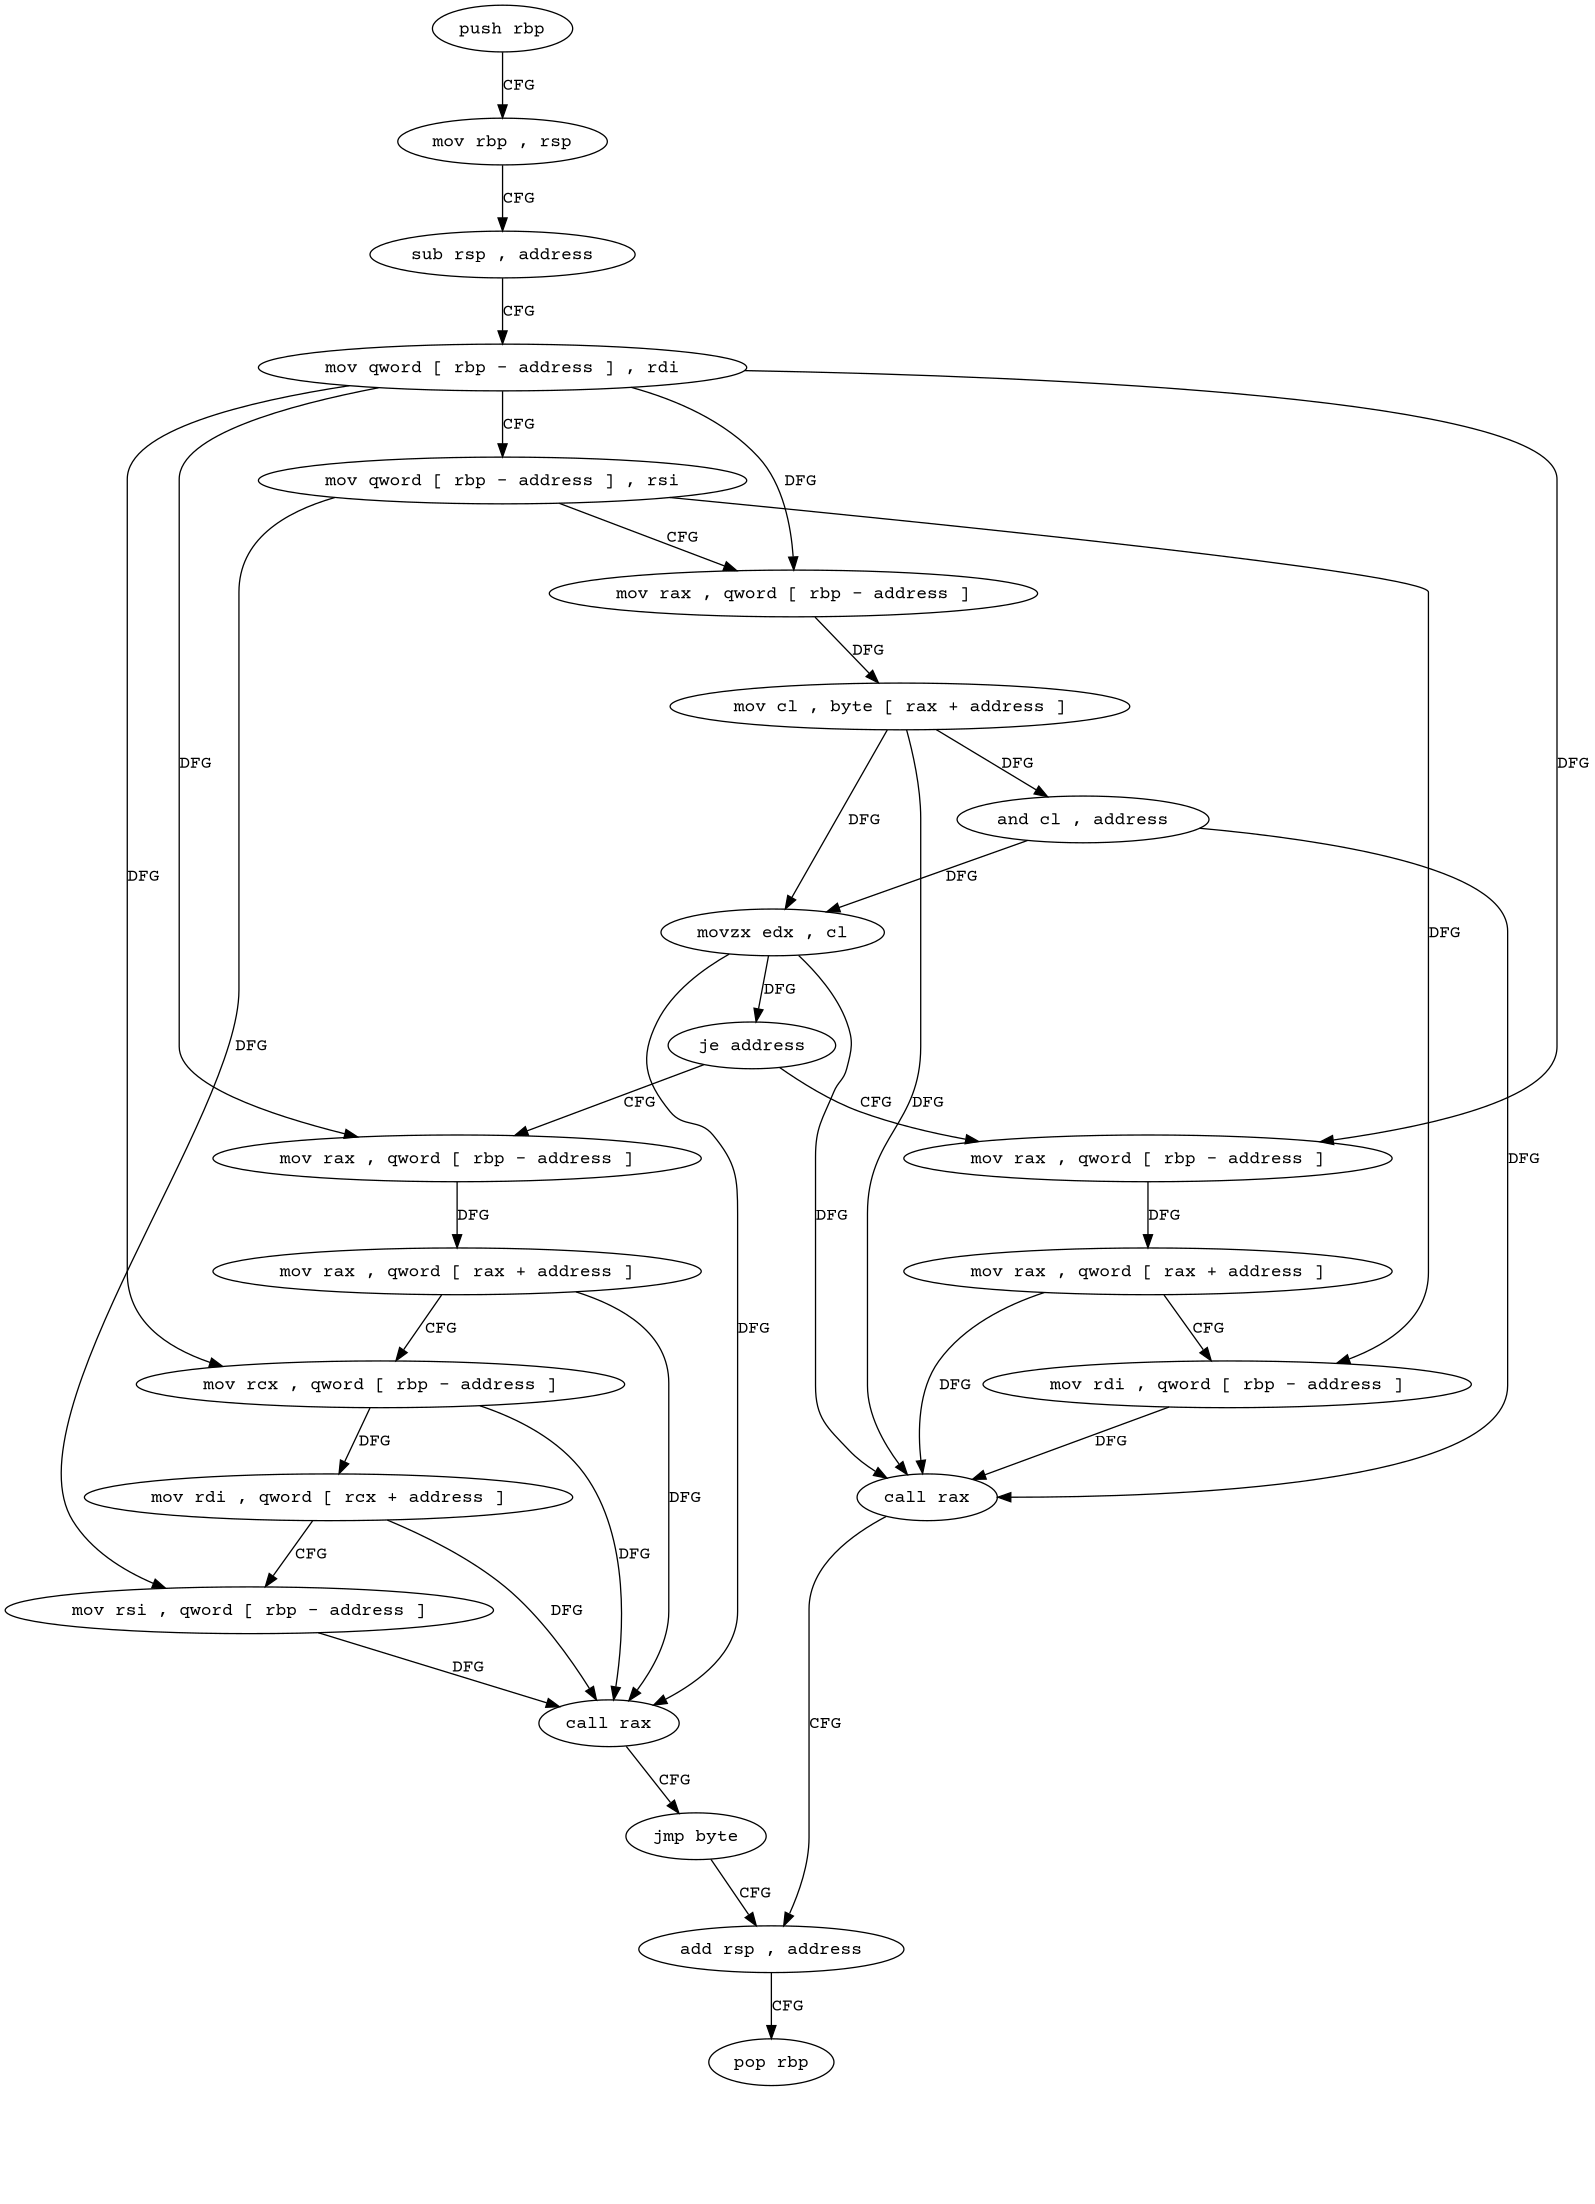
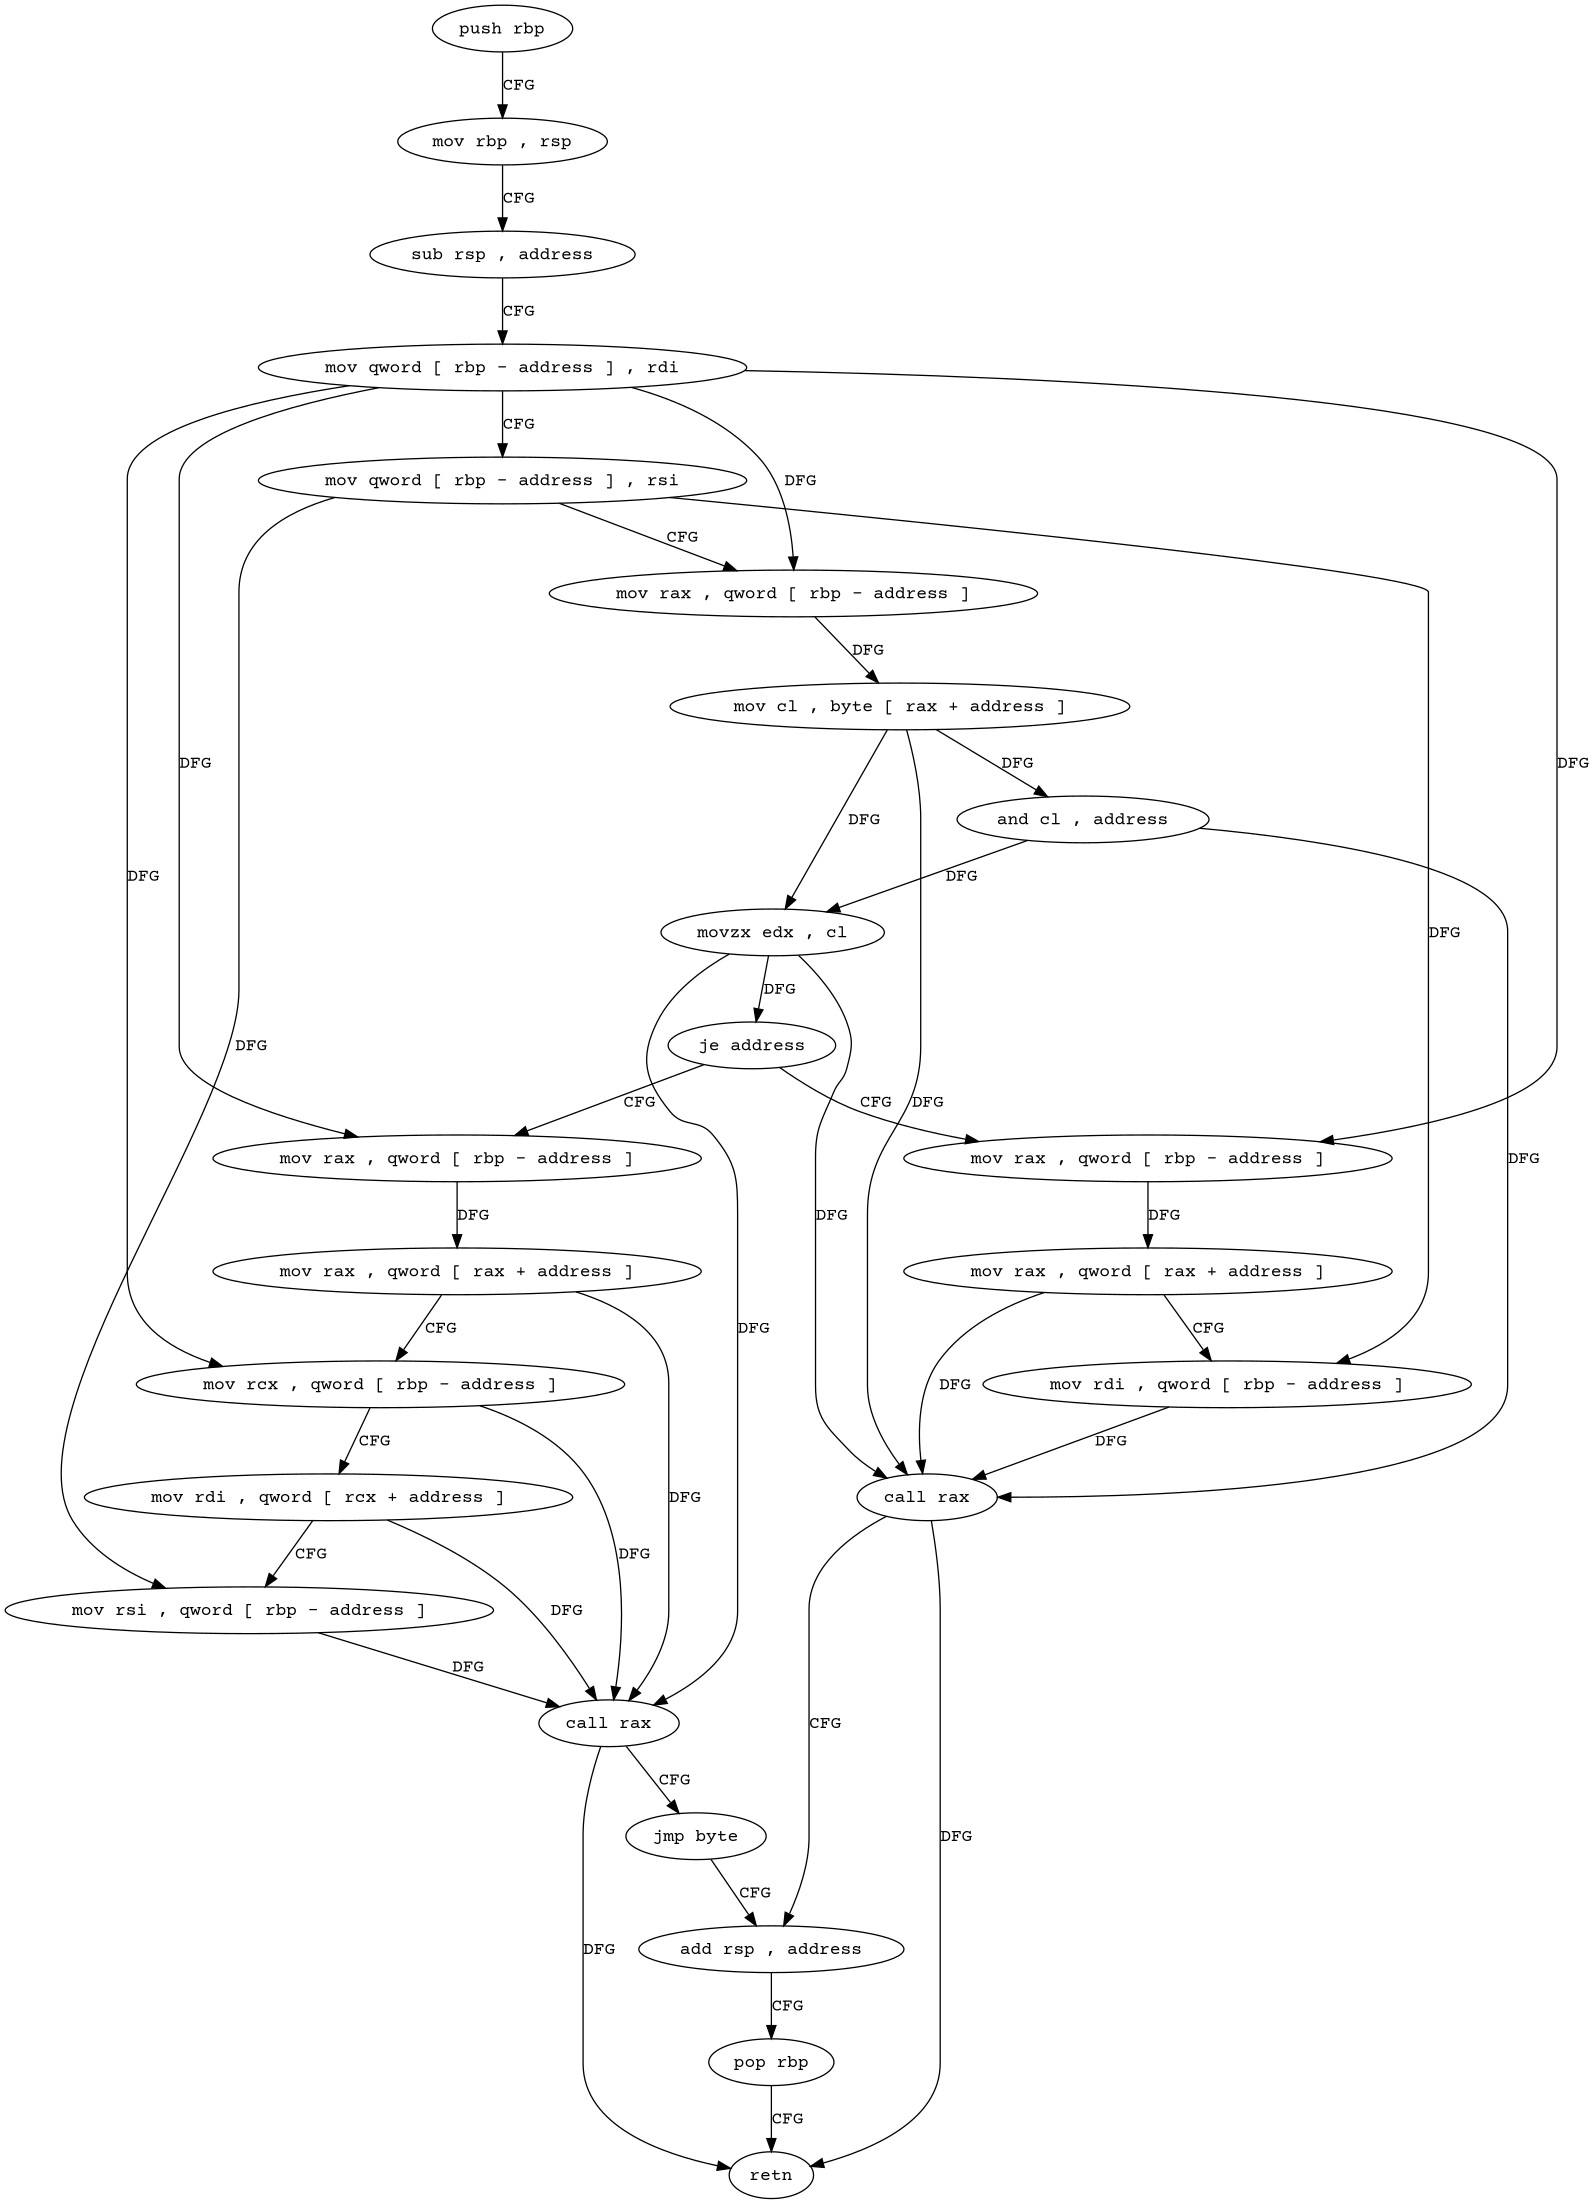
edge "mov rcx , qword [ rbp - address ]" -> "mov rdi , qword [ rcx + address ]": label "DFG" -> "CFG"
node "retn": added
